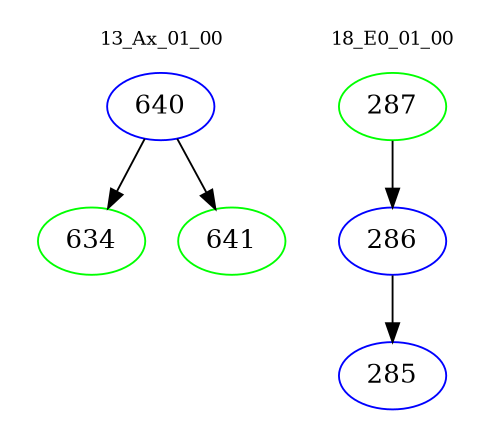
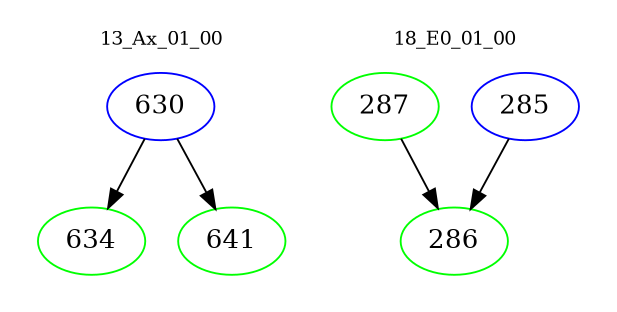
node "640": label "640" -> "630"
node "286": color blue -> green
edge "286" -> "285": reversed
